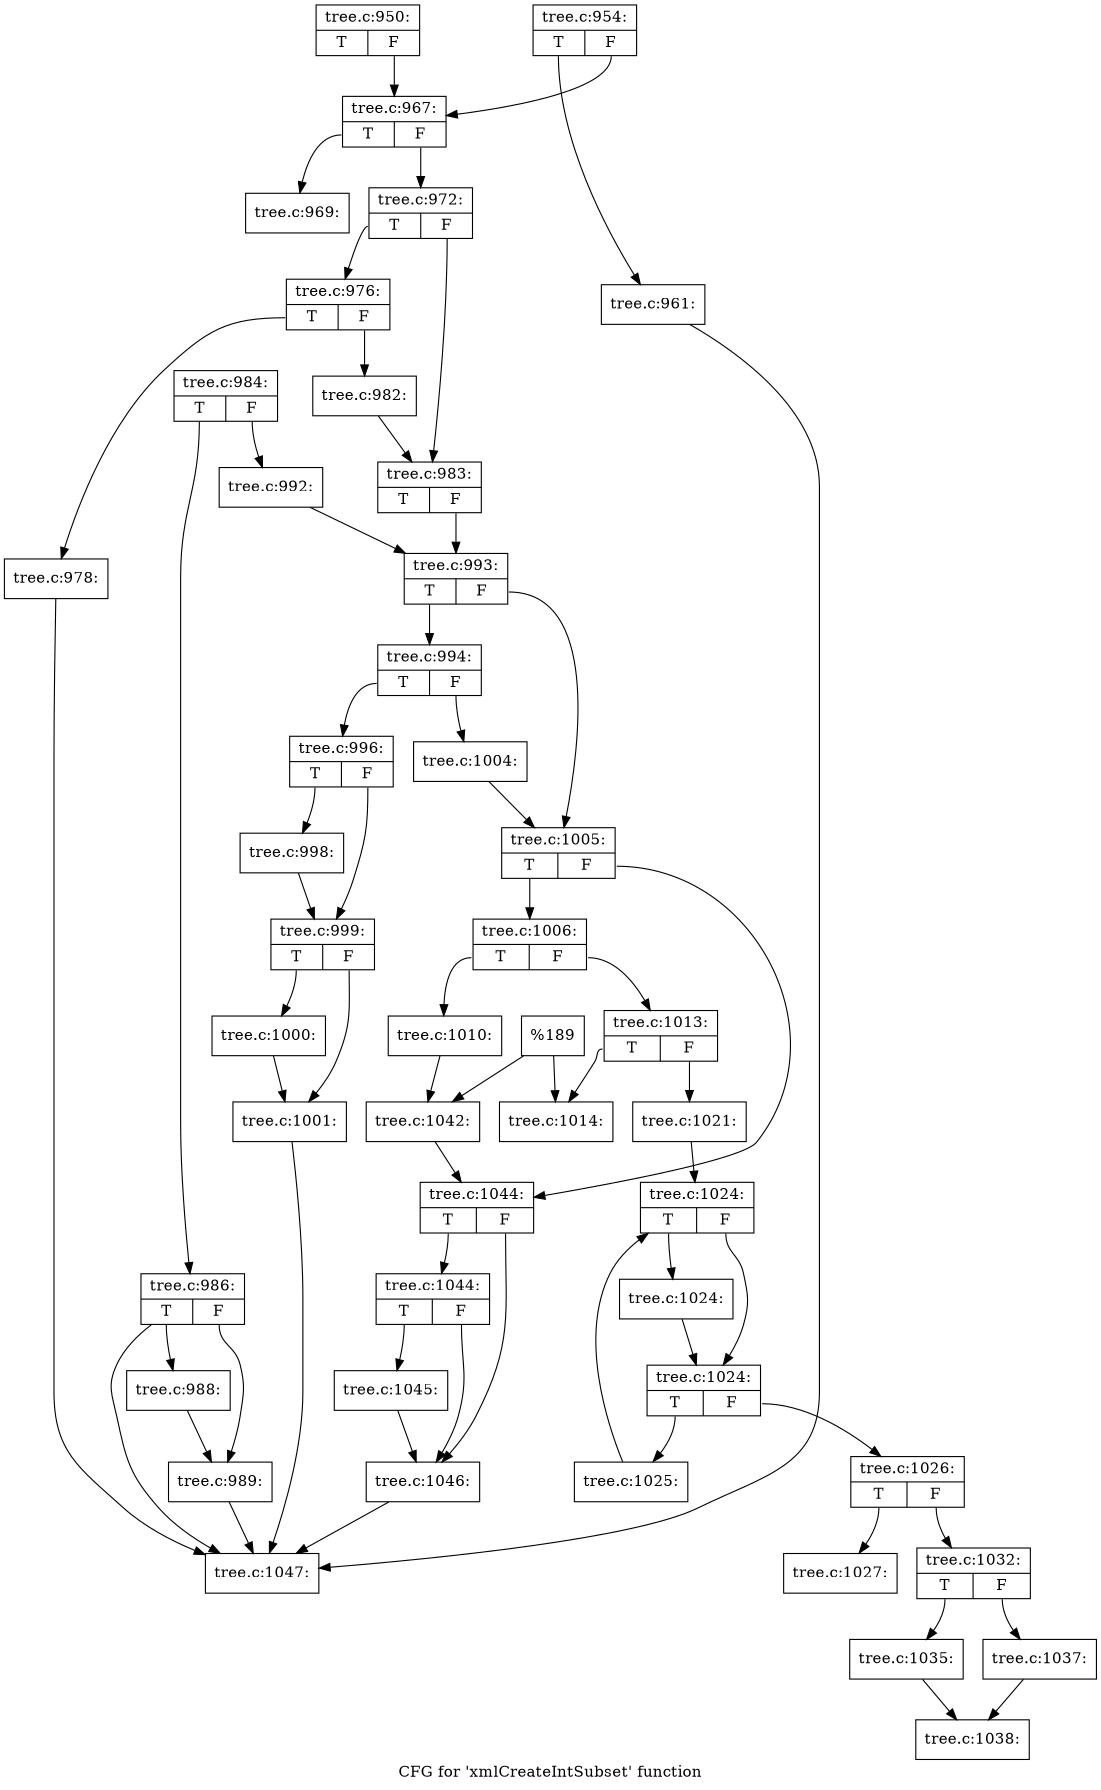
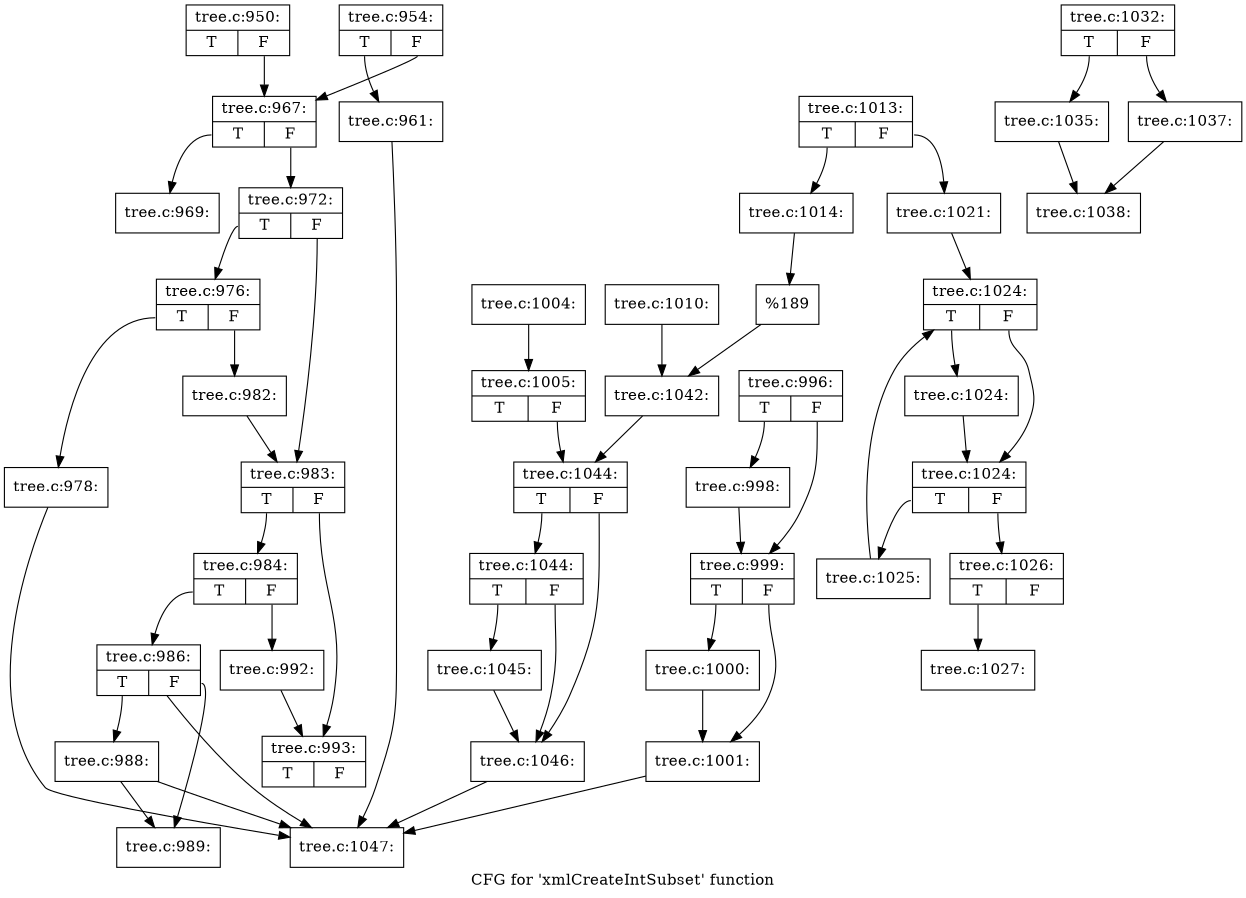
edge "tree.c:983:" -> "tree.c:984:": added
node "tree.c:994:": removed
edge "tree.c:993:" -> "tree.c:1005:": removed
node "tree.c:1006:": removed
edge "%189" -> "tree.c:1014:": reversed
edge "tree.c:989:" -> "tree.c:1047:": now "tree.c:988:" -> "tree.c:1047:"
edge "tree.c:1026:" -> "tree.c:1032:": removed
